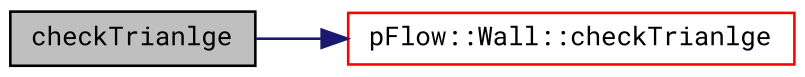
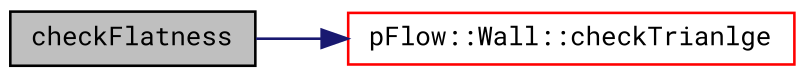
node "checkTrianlge": label "checkTrianlge" -> "checkFlatness"
